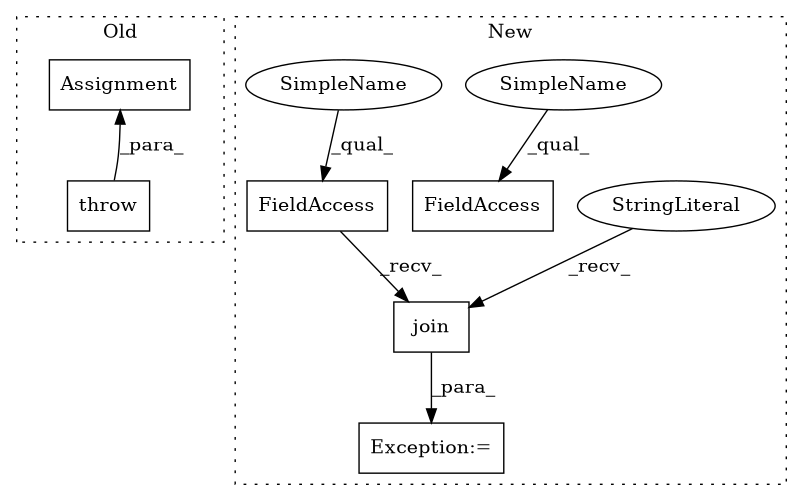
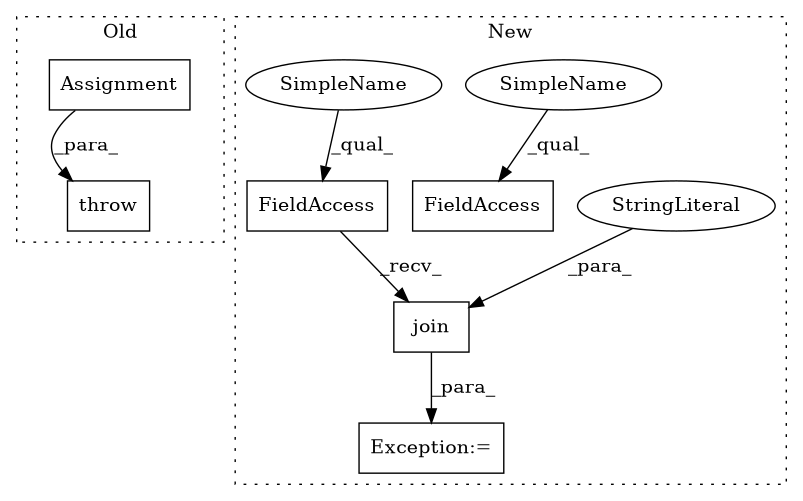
edge "throw" -> "Assignment": reversed
edge "StringLiteral" -> "join": label "_recv_" -> "_para_"
